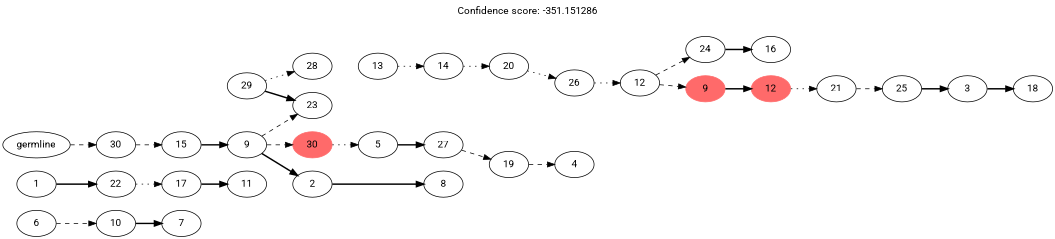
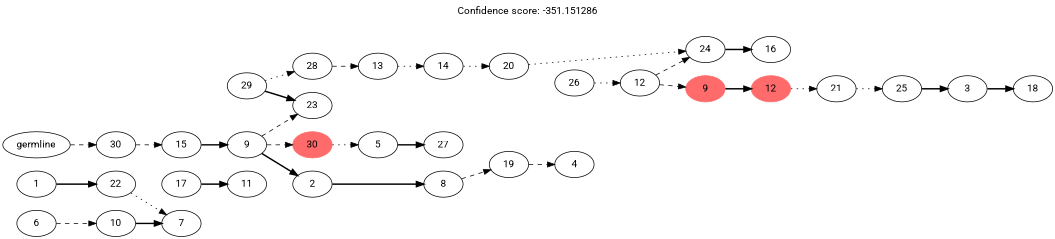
edge "28" -> "13": added
edge "20" -> "26": now "20" -> "24"
edge "21" -> "25": style dashed -> dotted
edge "27" -> "19": now "8" -> "19"
edge "22" -> "17": now "22" -> "7"
